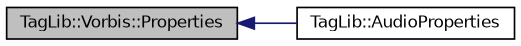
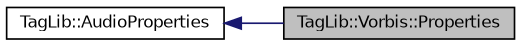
edge "TagLib::AudioProperties" -> "TagLib::Vorbis::Properties": reversed
